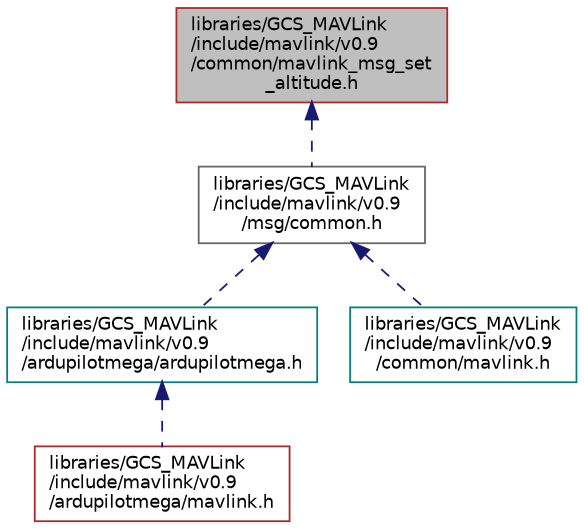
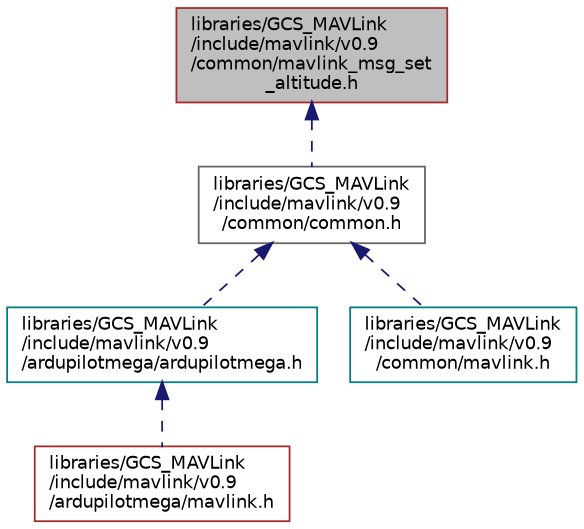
node "libraries/GCS_MAVLink /include/mavlink/v0.9 /msg/common.h": label "libraries/GCS_MAVLink /include/mavlink/v0.9 /msg/common.h" -> "libraries/GCS_MAVLink /include/mavlink/v0.9 /common/common.h"
